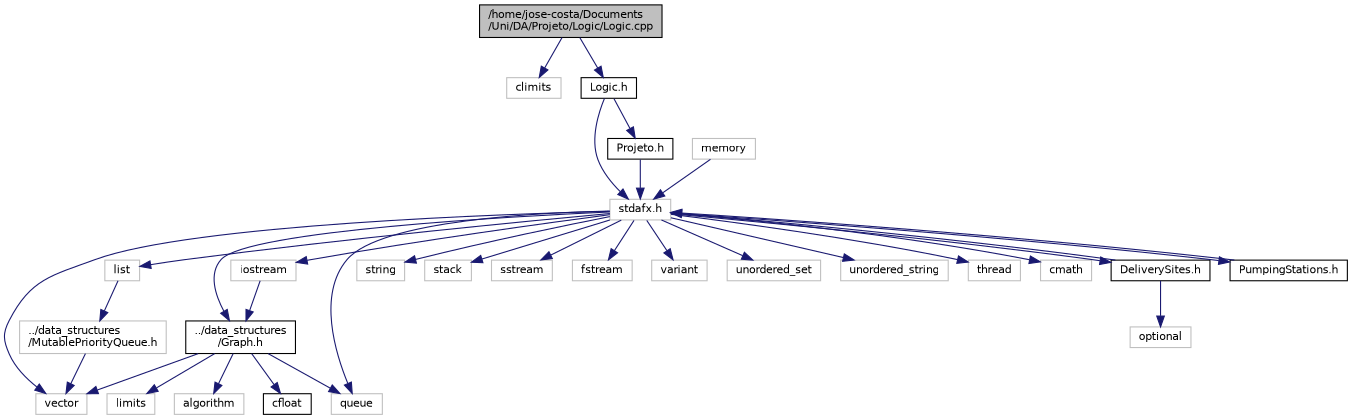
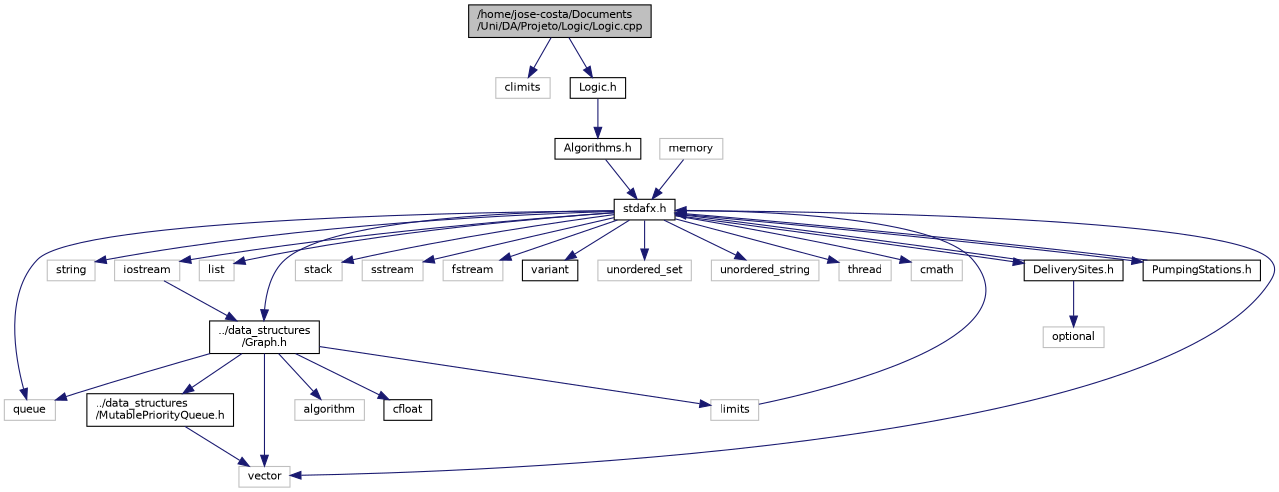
edge "Logic.h" -> "stdafx.h": now "limits" -> "stdafx.h"
node "Projeto.h": label "Projeto.h" -> "Algorithms.h"
node "stdafx.h": color grey75 -> black
node "variant": color grey75 -> black
edge "list" -> "../data_structures /MutablePriorityQueue.h": now "../data_structures /Graph.h" -> "../data_structures /MutablePriorityQueue.h"
node "../data_structures /MutablePriorityQueue.h": color grey75 -> black
